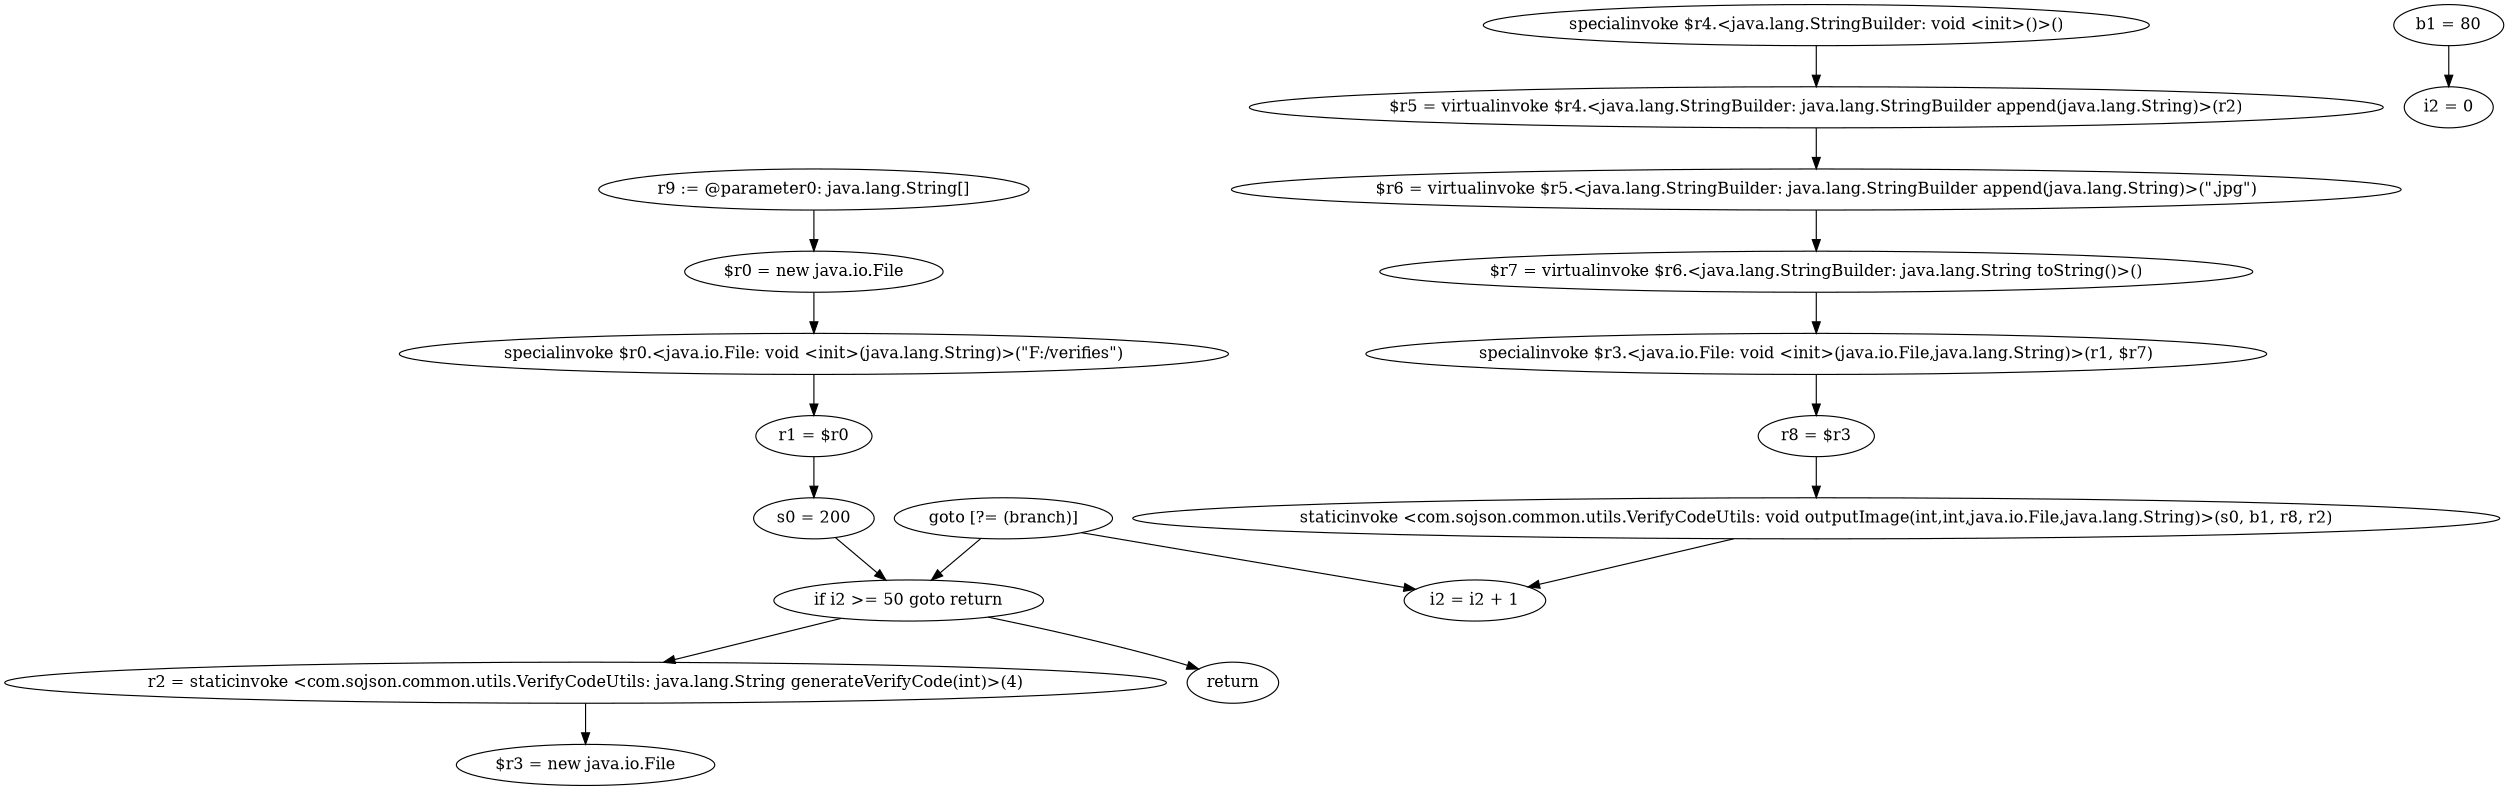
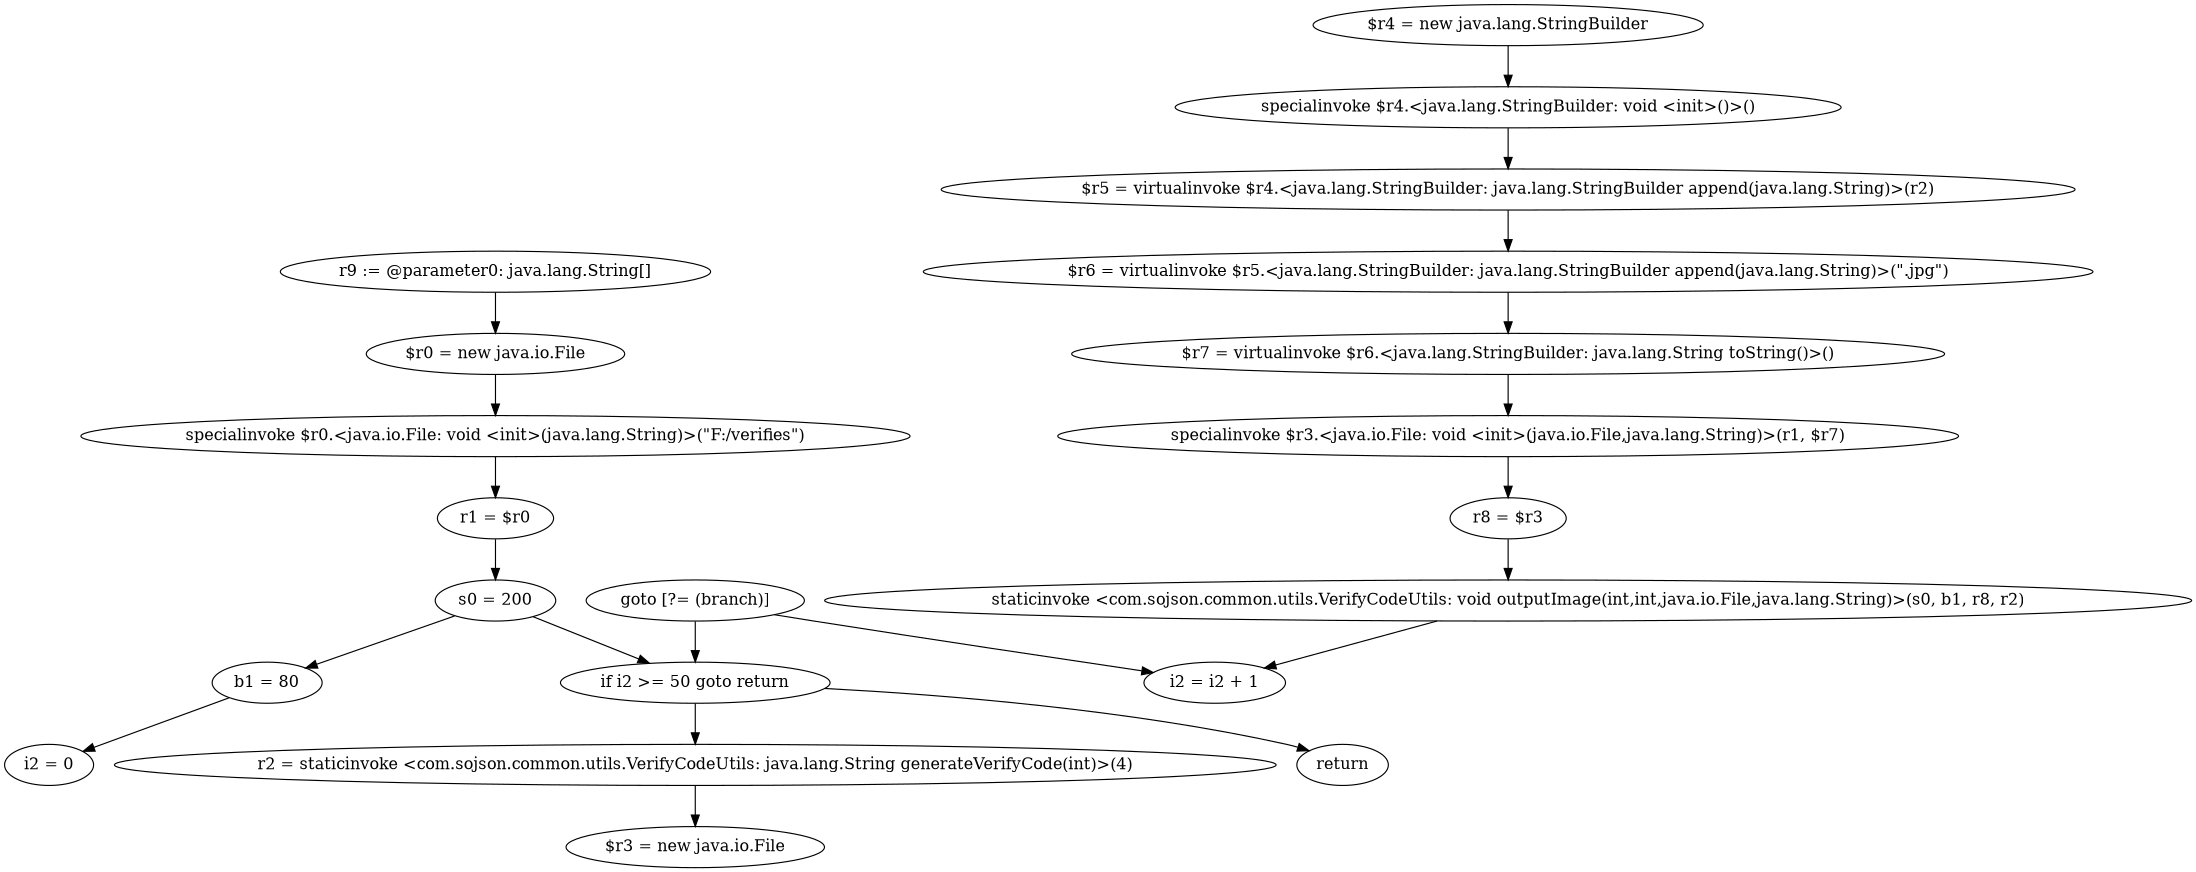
node "$r4 = new java.lang.StringBuilder": added
edge "s0 = 200" -> "b1 = 80": added
